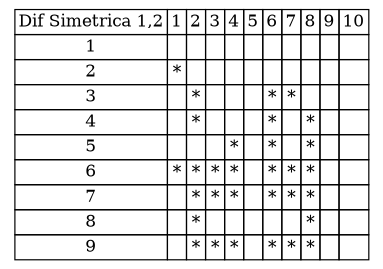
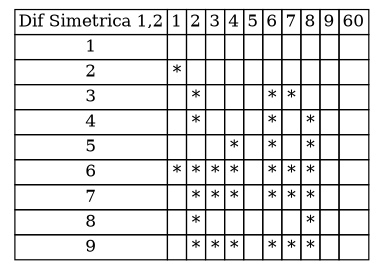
node "Dif Simetrica 1,2": text "10" -> "60"
